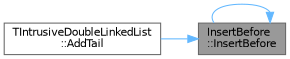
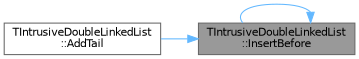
node "InsertBefore ::InsertBefore": label "InsertBefore ::InsertBefore" -> "TIntrusiveDoubleLinkedList ::InsertBefore"
